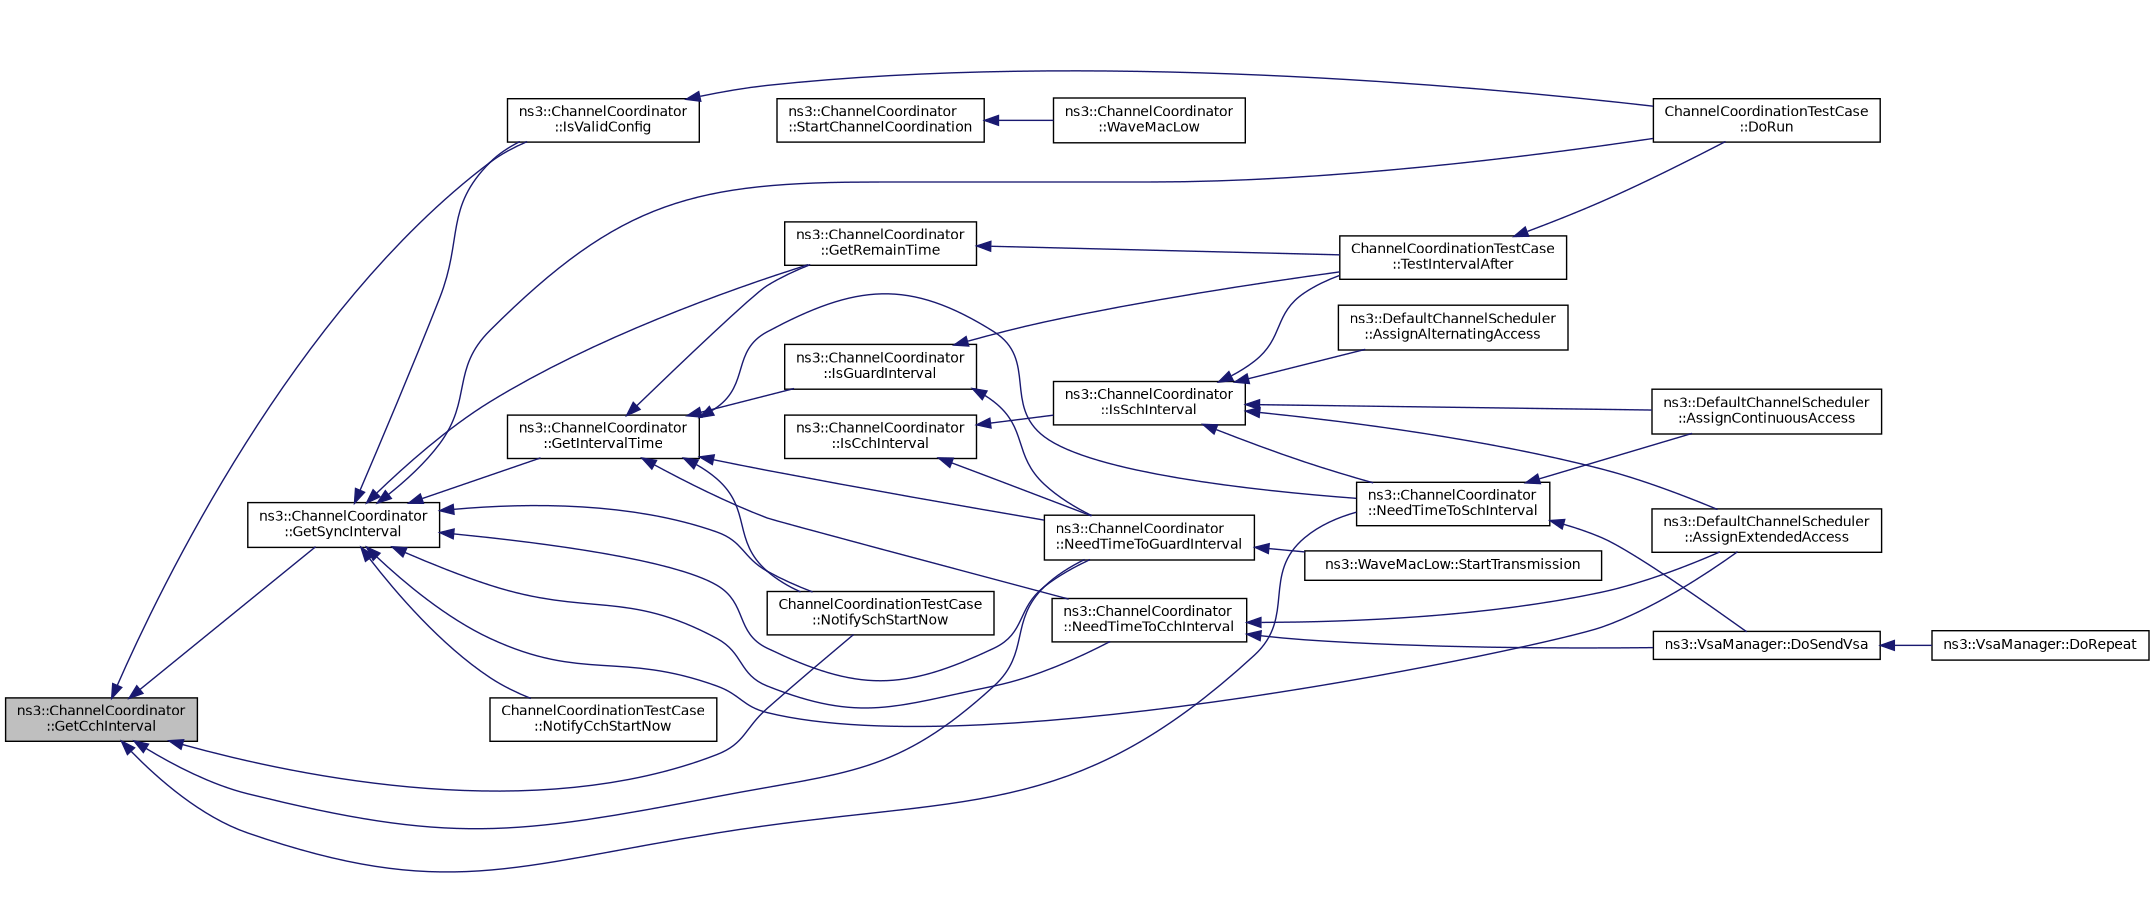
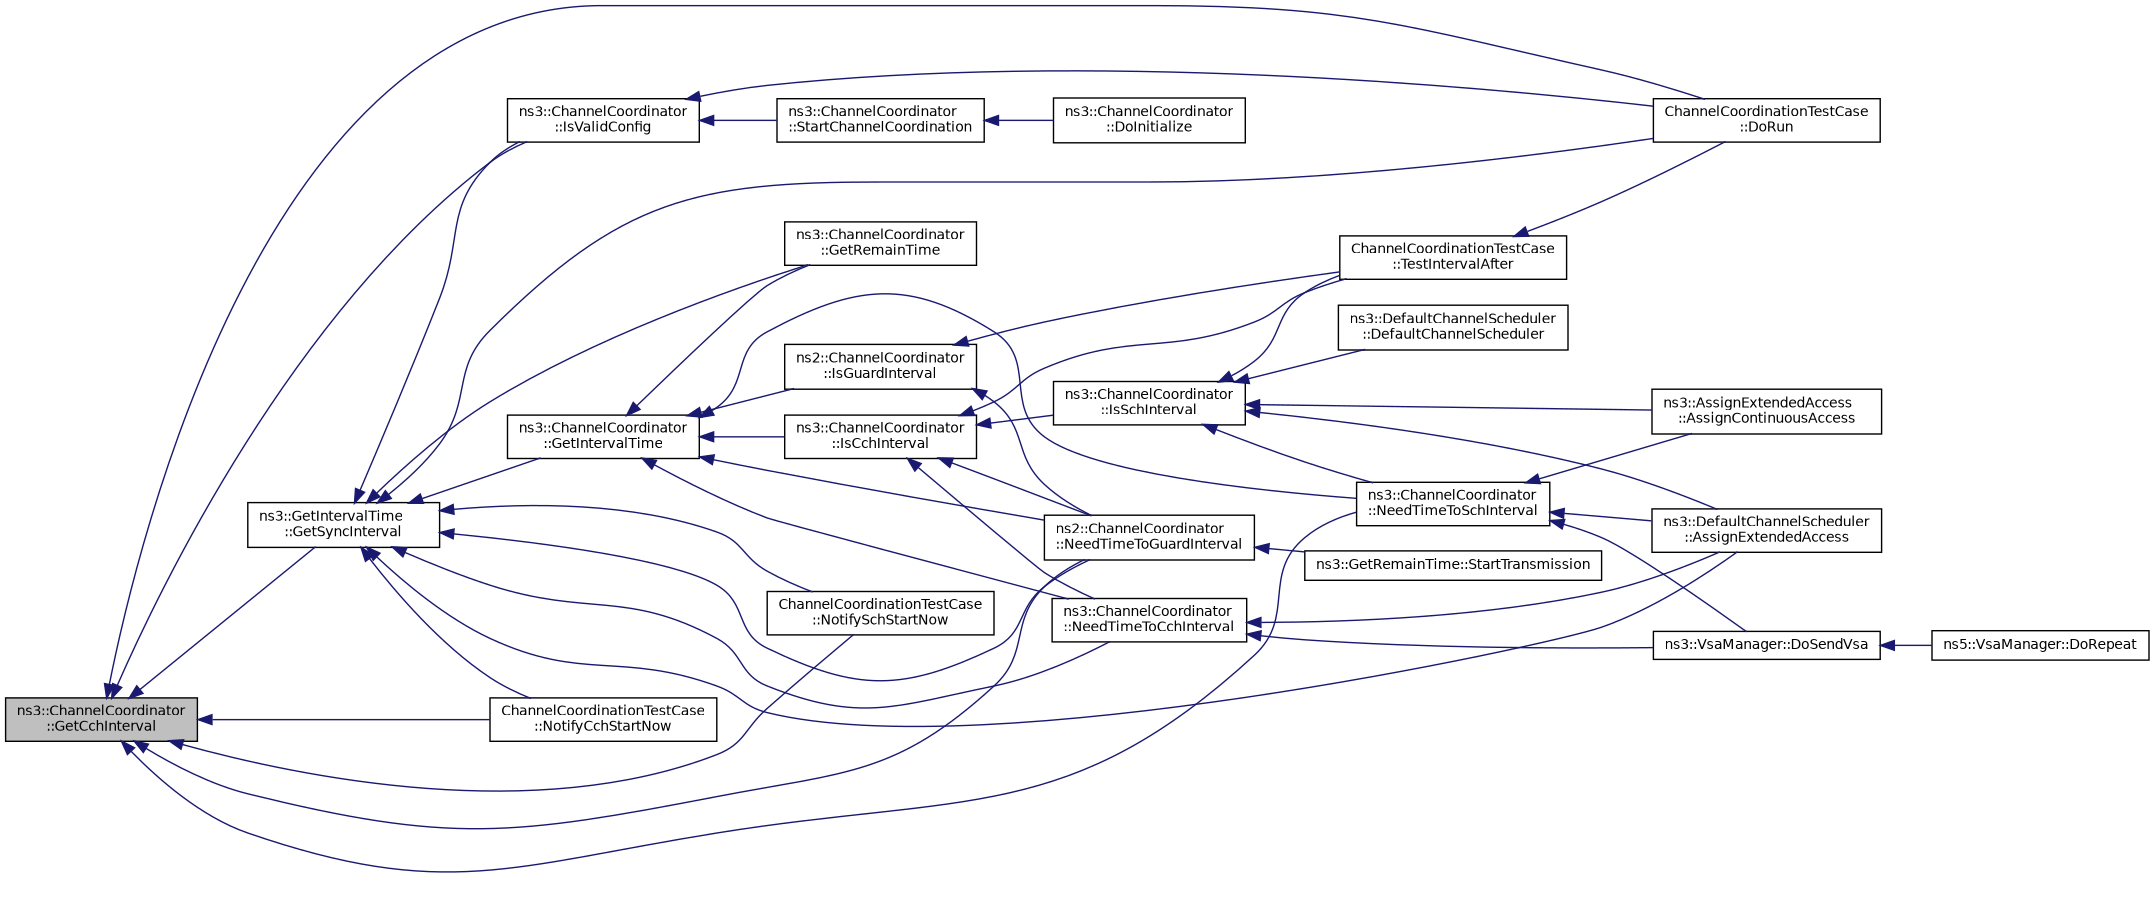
edge "ChannelCoordinationTestCase ::DoRun" -> "ns3::ChannelCoordinator ::GetCchInterval": added
edge "ns3::ChannelCoordinator ::StartChannelCoordination" -> "ns3::ChannelCoordinator ::IsValidConfig": added
node "ns3::ChannelCoordinator ::WaveMacLow": label "ns3::ChannelCoordinator ::WaveMacLow" -> "ns3::ChannelCoordinator ::DoInitialize"
edge "ChannelCoordinationTestCase ::TestIntervalAfter" -> "ns3::ChannelCoordinator ::GetRemainTime": now "ChannelCoordinationTestCase ::TestIntervalAfter" -> "ns3::ChannelCoordinator ::IsCchInterval"
node "ns3::DefaultChannelScheduler ::AssignAlternatingAccess": label "ns3::DefaultChannelScheduler ::AssignAlternatingAccess" -> "ns3::DefaultChannelScheduler ::DefaultChannelScheduler"
node "ns3::ChannelCoordinator ::IsGuardInterval": label "ns3::ChannelCoordinator ::IsGuardInterval" -> "ns2::ChannelCoordinator ::IsGuardInterval"
node "ns3::DefaultChannelScheduler ::AssignContinuousAccess": label "ns3::DefaultChannelScheduler ::AssignContinuousAccess" -> "ns3::AssignExtendedAccess ::AssignContinuousAccess"
edge "ns3::DefaultChannelScheduler ::AssignExtendedAccess" -> "ns3::ChannelCoordinator ::NeedTimeToSchInterval": added
node "ns3::ChannelCoordinator ::GetSyncInterval": label "ns3::ChannelCoordinator ::GetSyncInterval" -> "ns3::GetIntervalTime ::GetSyncInterval"
edge "ChannelCoordinationTestCase ::NotifySchStartNow" -> "ns3::ChannelCoordinator ::GetIntervalTime": now "ns3::ChannelCoordinator ::IsCchInterval" -> "ns3::ChannelCoordinator ::GetIntervalTime"
node "ns3::ChannelCoordinator ::NeedTimeToGuardInterval": label "ns3::ChannelCoordinator ::NeedTimeToGuardInterval" -> "ns2::ChannelCoordinator ::NeedTimeToGuardInterval"
edge "ns3::ChannelCoordinator ::NeedTimeToCchInterval" -> "ns3::ChannelCoordinator ::IsCchInterval": added
node "ns3::WaveMacLow::StartTransmission": label "ns3::WaveMacLow::StartTransmission" -> "ns3::GetRemainTime::StartTransmission"
node "ns3::VsaManager::DoRepeat": label "ns3::VsaManager::DoRepeat" -> "ns5::VsaManager::DoRepeat"
edge "ChannelCoordinationTestCase ::NotifyCchStartNow" -> "ns3::ChannelCoordinator ::GetCchInterval": added
